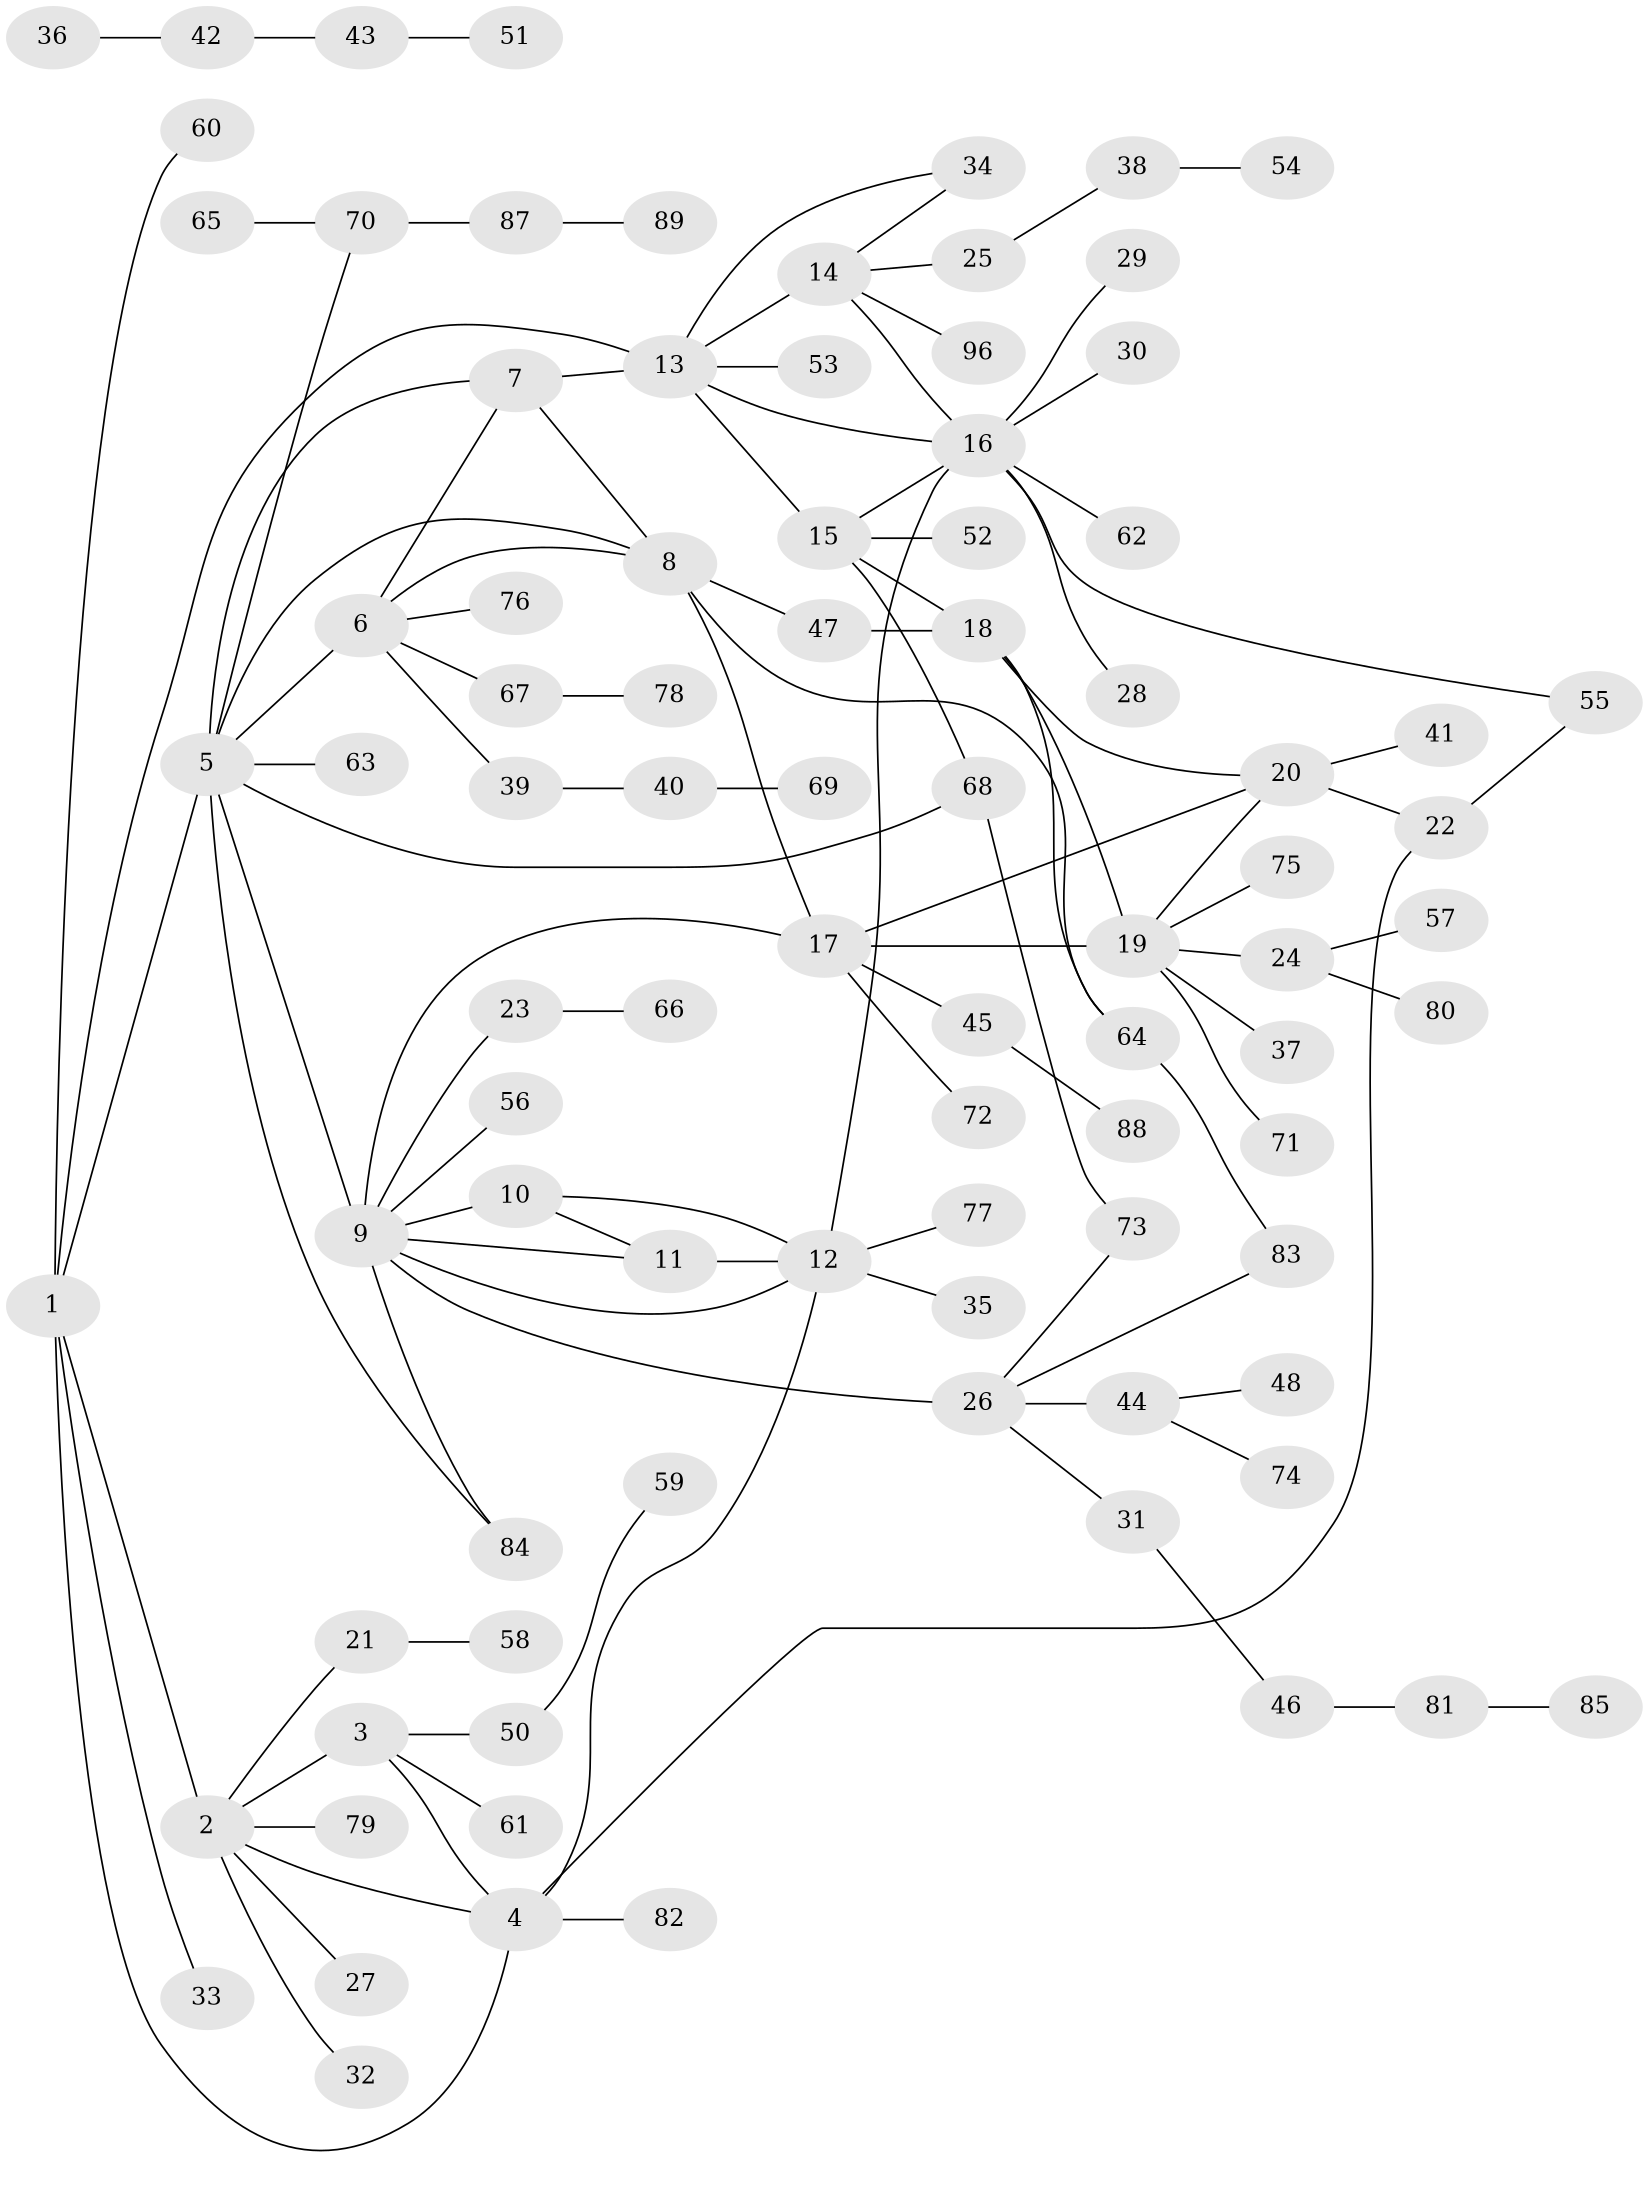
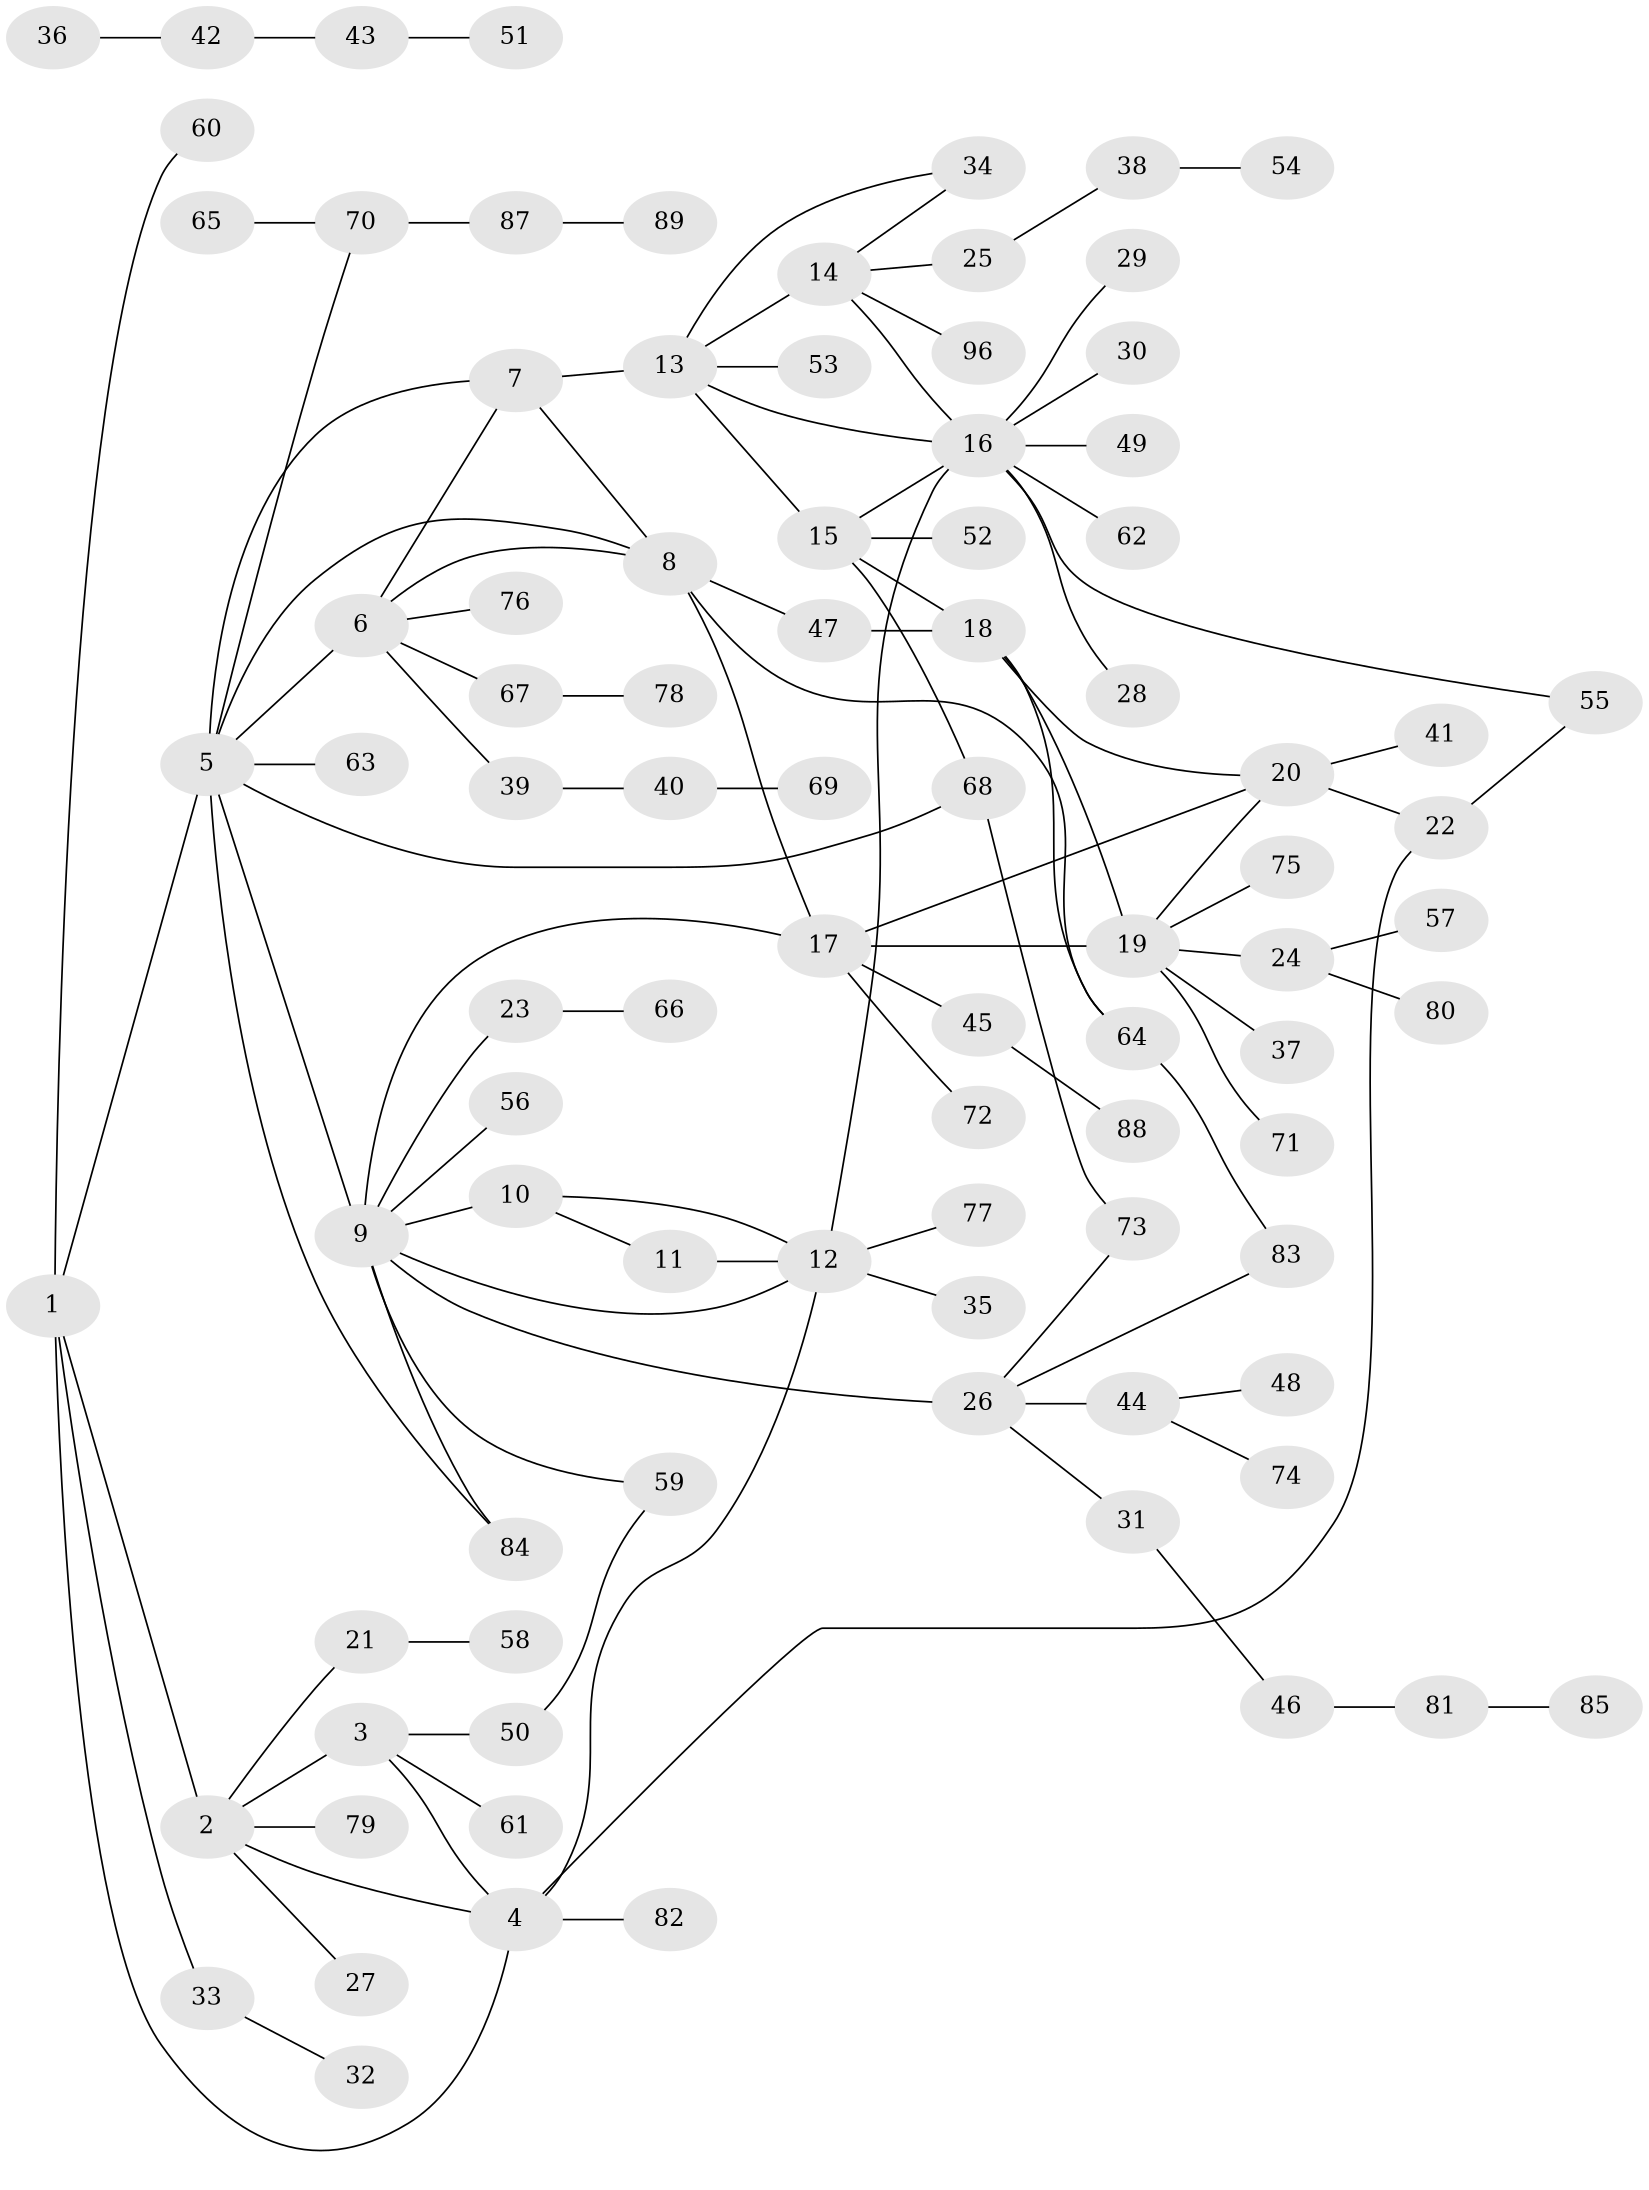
node "49": added
edge "13" -- "1": removed
edge "9" -- "11": now "9" -- "59"
edge "2" -- "32": now "33" -- "32"
